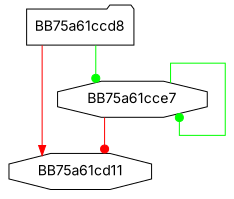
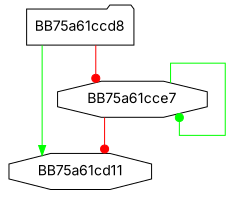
edge "BB75a61ccd8" -> "BB75a61cce7": color green -> red
edge "BB75a61ccd8" -> "BB75a61cd11": color red -> green
